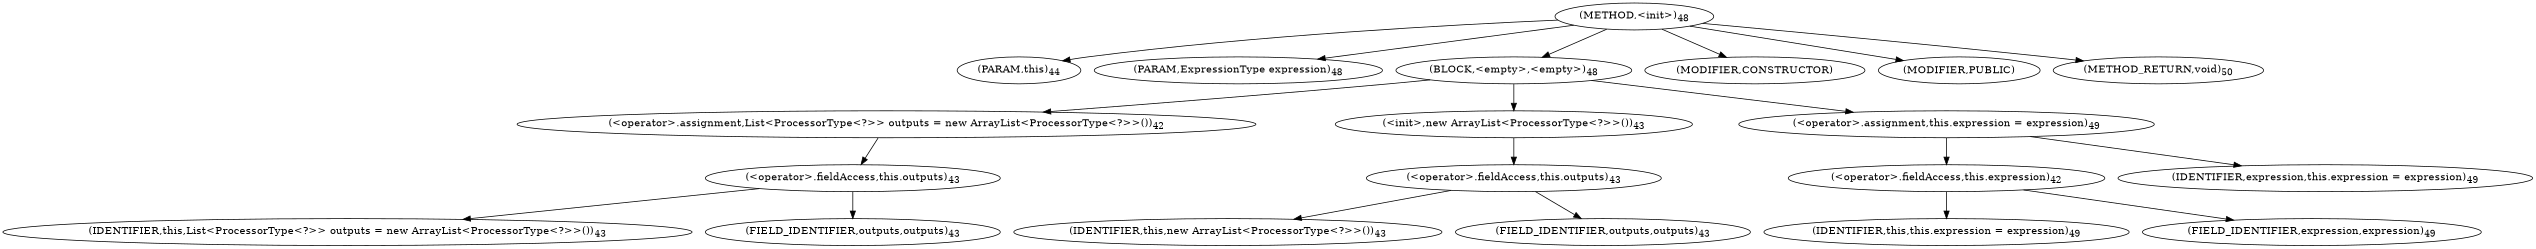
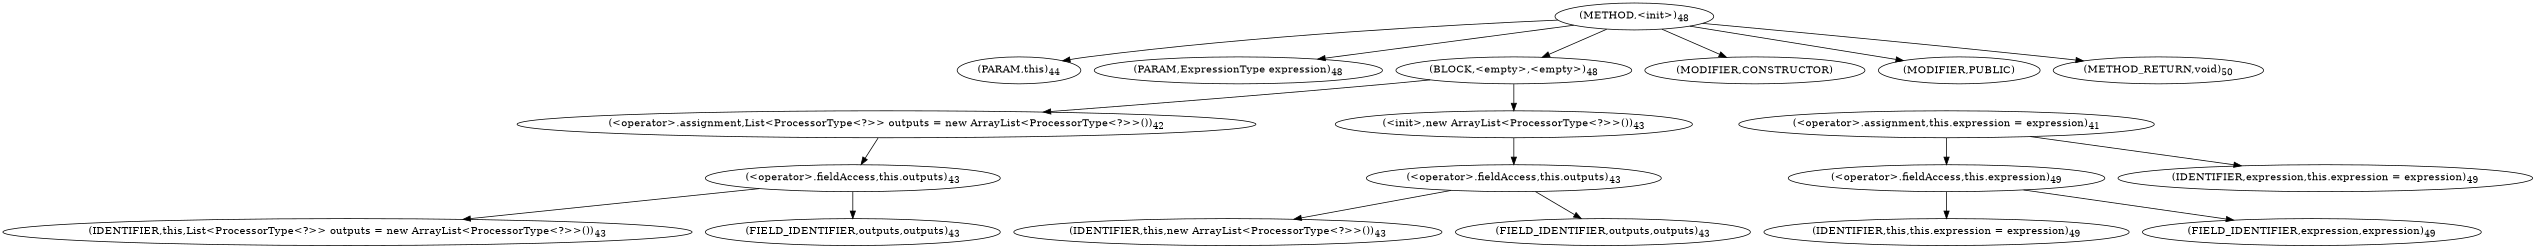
edge "(BLOCK,<empty>,<empty>)" -> "(<operator>.assignment,this.expression = expression)": removed
node "(<operator>.assignment,this.expression = expression)": text "49" -> "41"
node "(<operator>.fieldAccess,this.expression)": text "42" -> "49"
